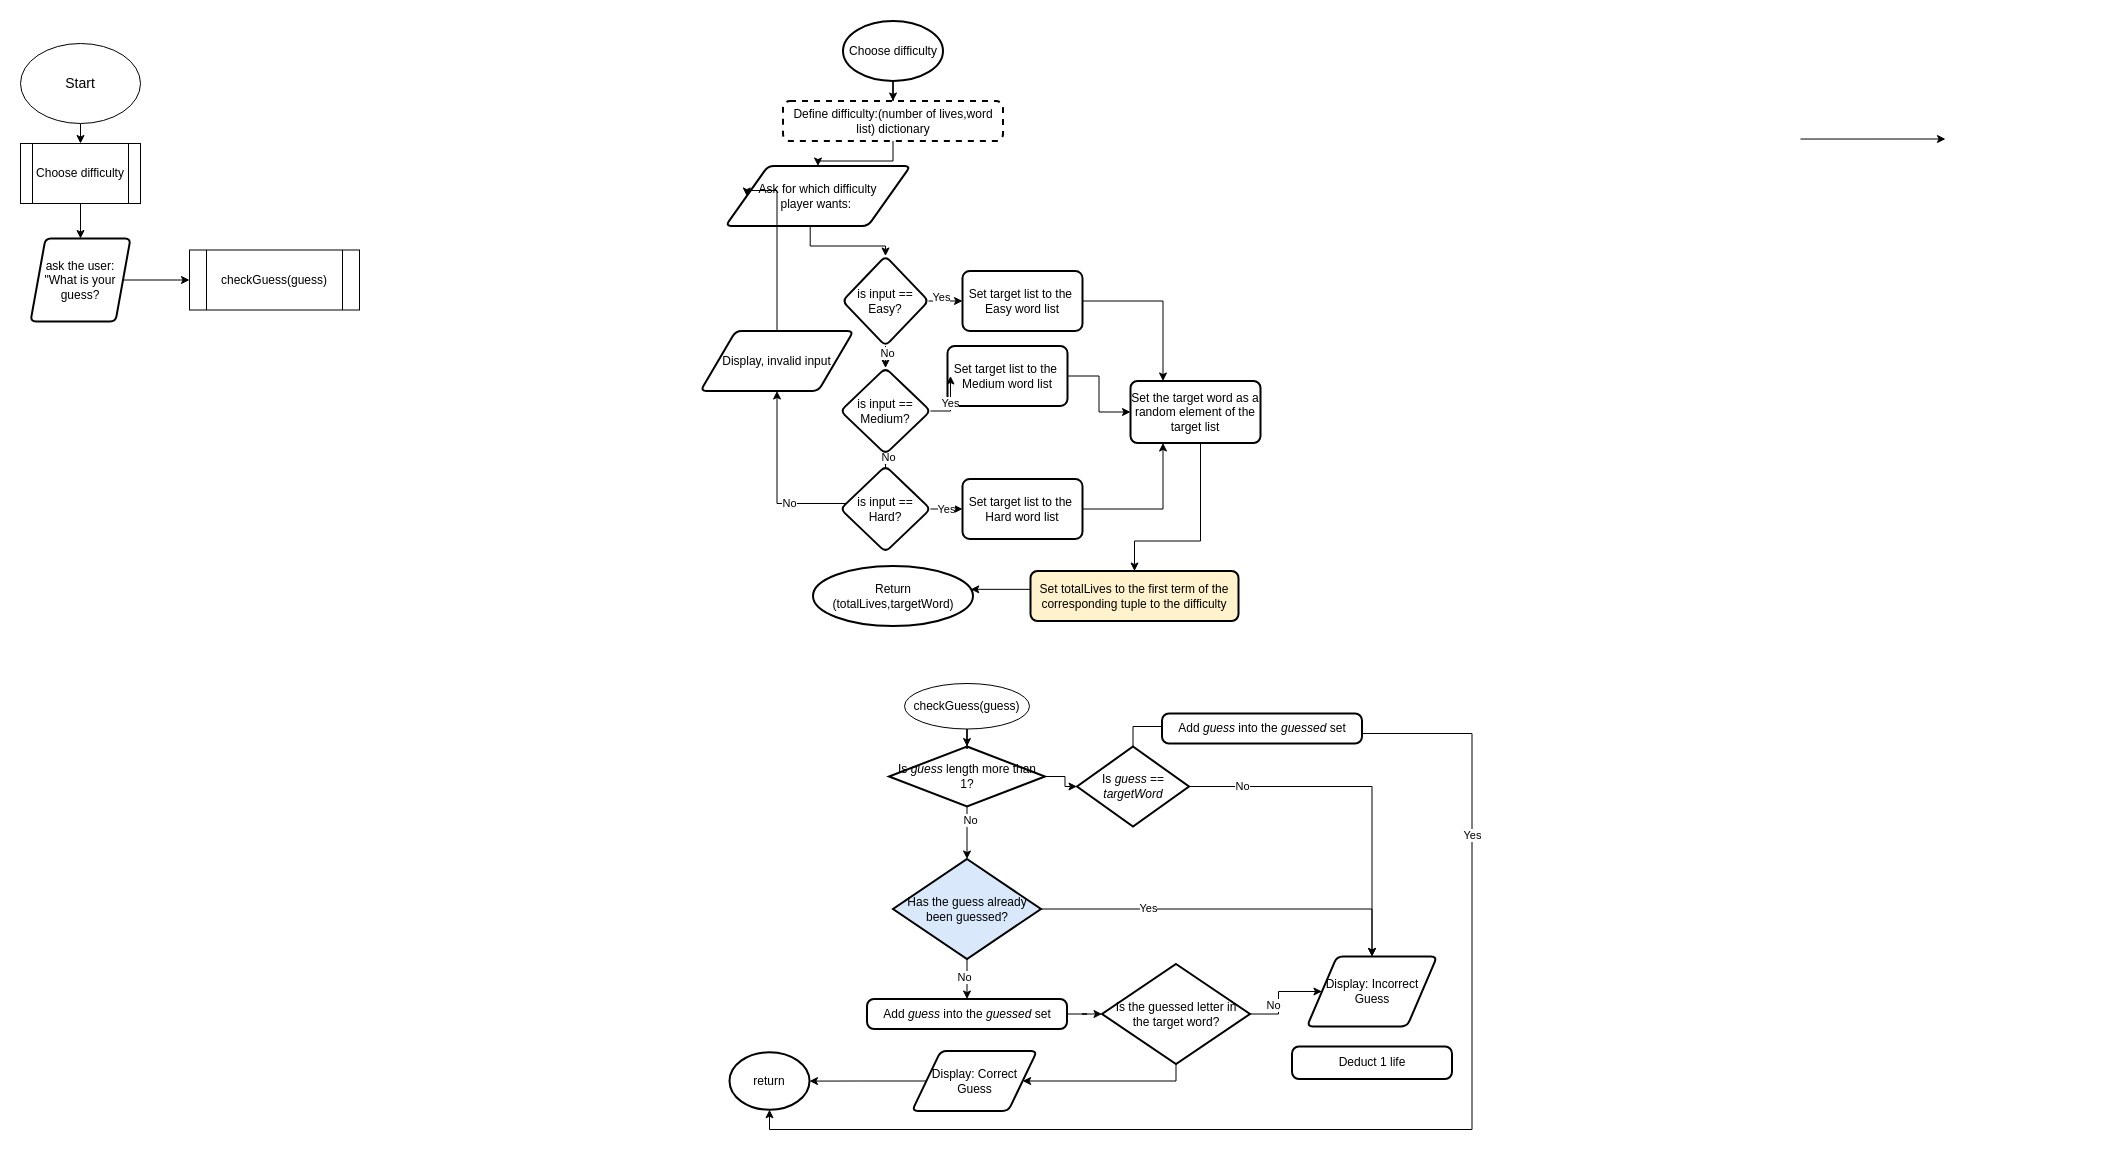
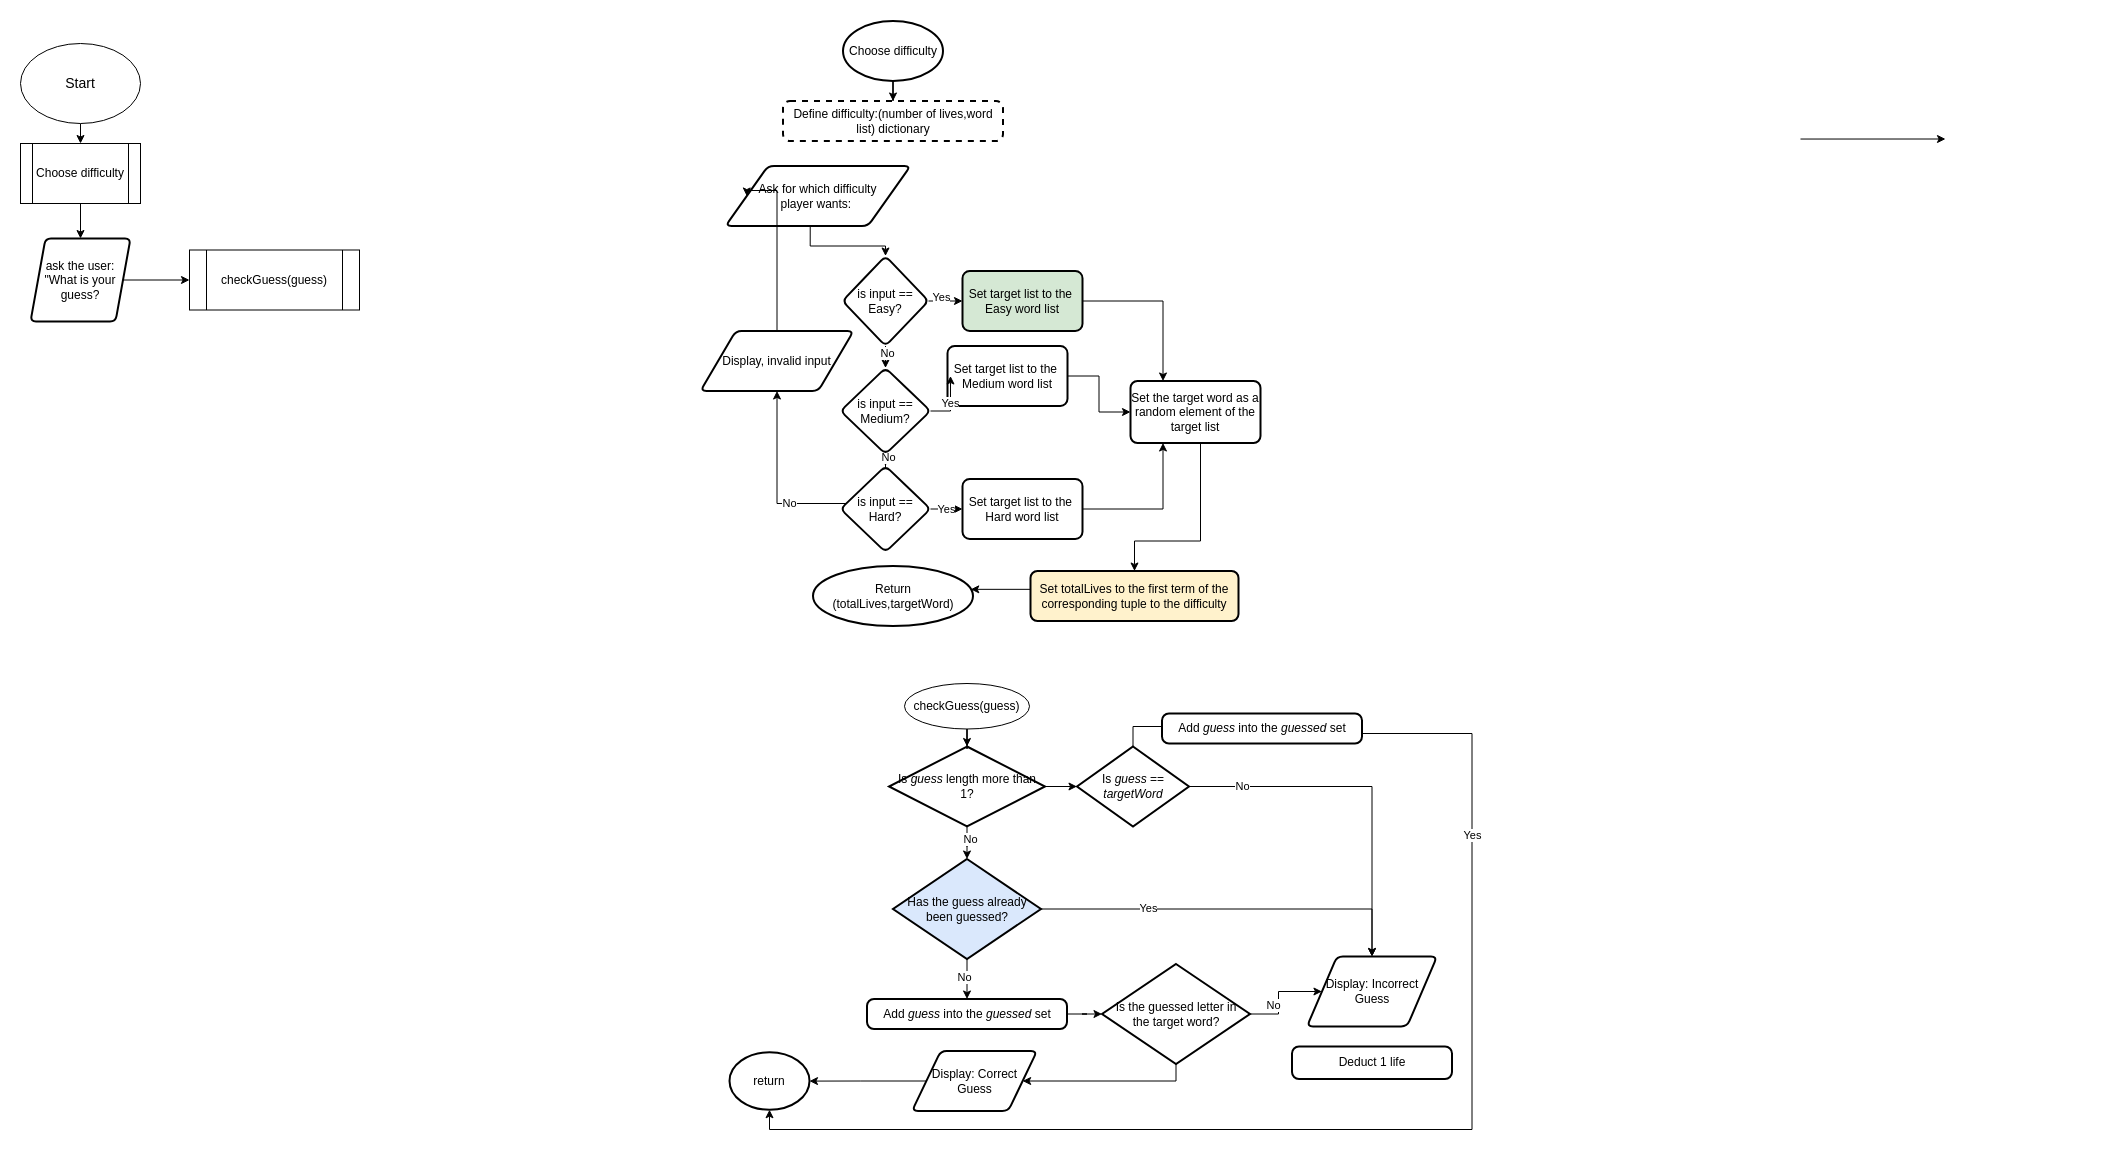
edge "Define difficulty:(number of lives,word list) dictionary" -> "Ask for which difficulty player wants:": removed
node "Set target list to the Easy word list": fillcolor #ffffff -> #d5e8d4
node "Is guess length more than 1?": size 156x60 -> 156x80
